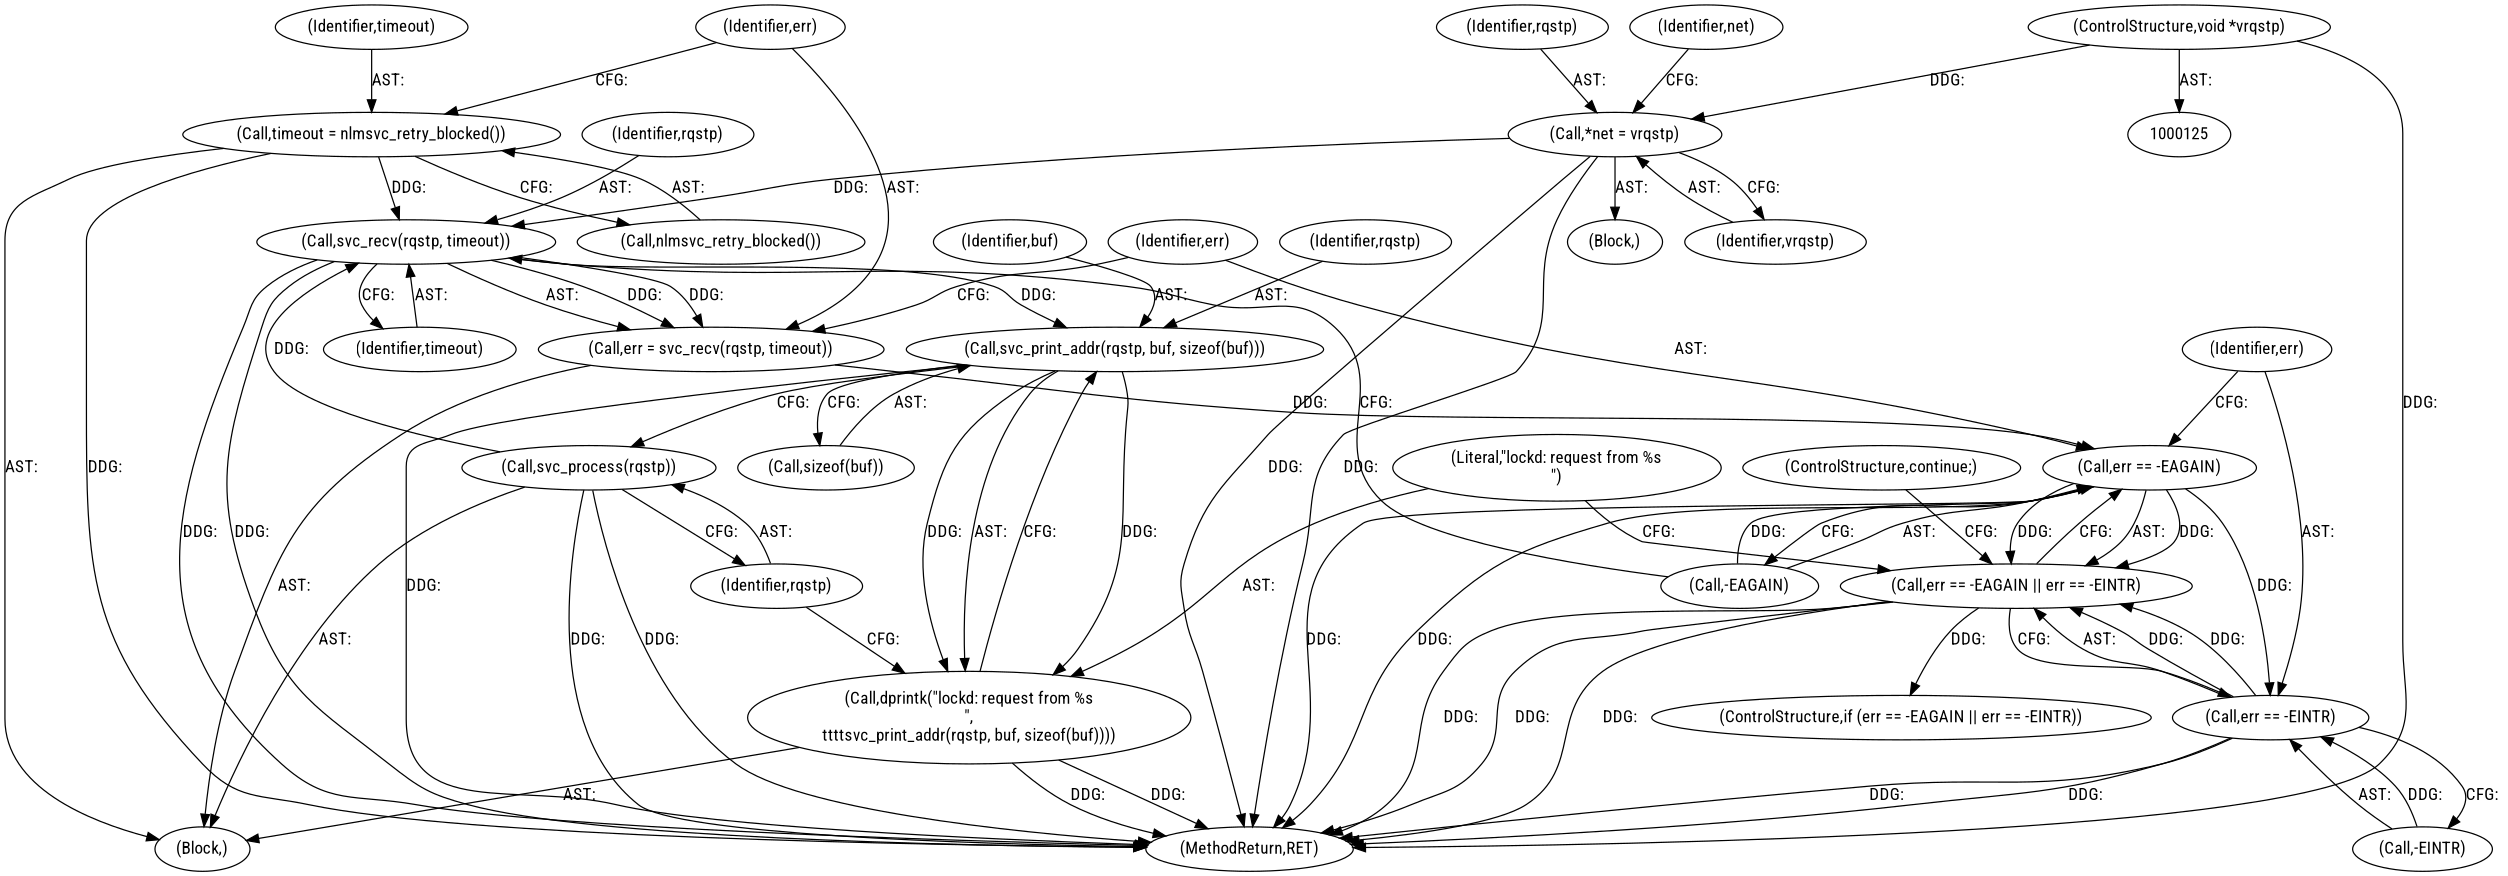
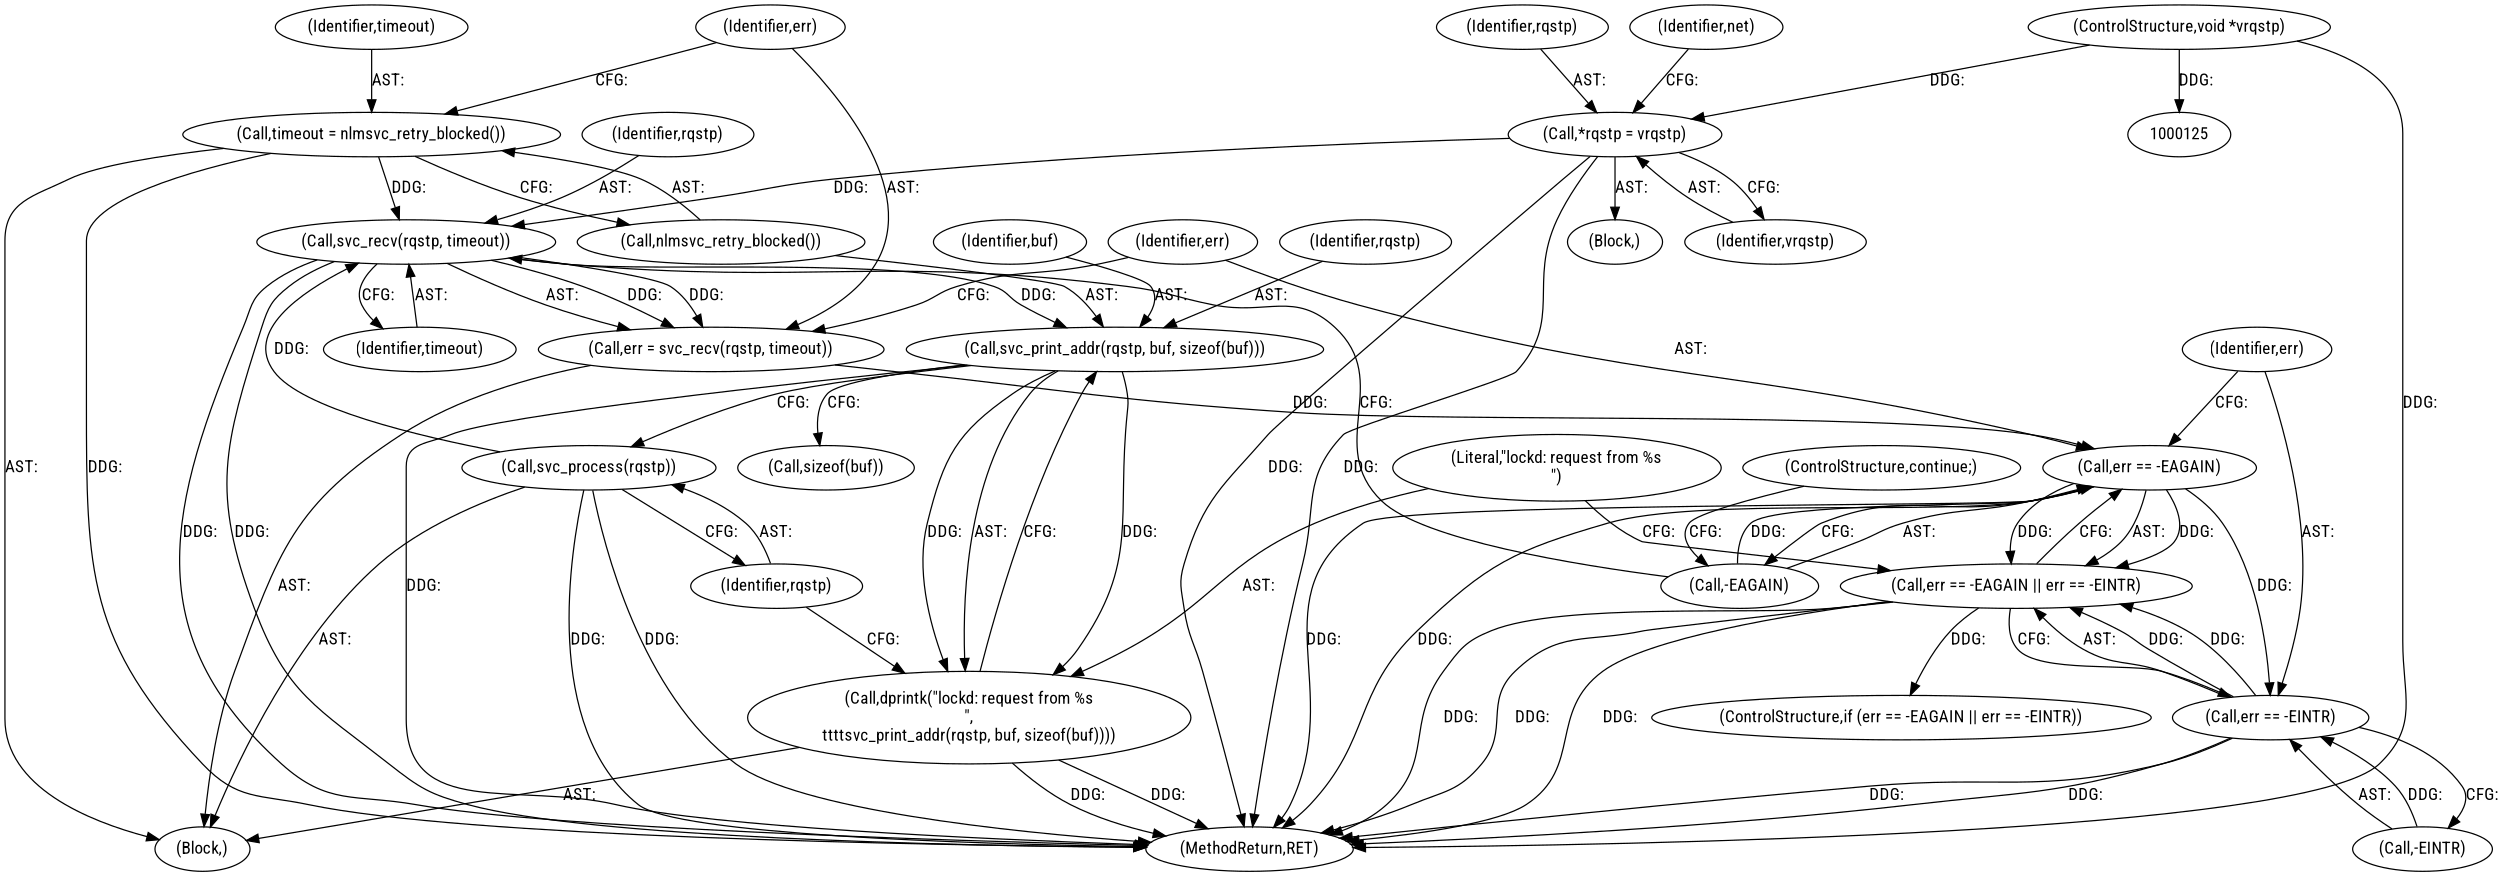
edge "(ControlStructure,void *vrqstp)" -> "1000125": label "AST: " -> "DDG: "
node "(Call,*net = vrqstp)": label "(Call,*net = vrqstp)" -> "(Call,*rqstp = vrqstp)"
edge "(Call,sizeof(buf))" -> "(Call,svc_print_addr(rqstp, buf, sizeof(buf)))": now "(Call,nlmsvc_retry_blocked())" -> "(Call,svc_print_addr(rqstp, buf, sizeof(buf)))"
edge "(ControlStructure,continue;)" -> "(Call,err == -EAGAIN || err == -EINTR)": now "(ControlStructure,continue;)" -> "(Call,-EAGAIN)"
